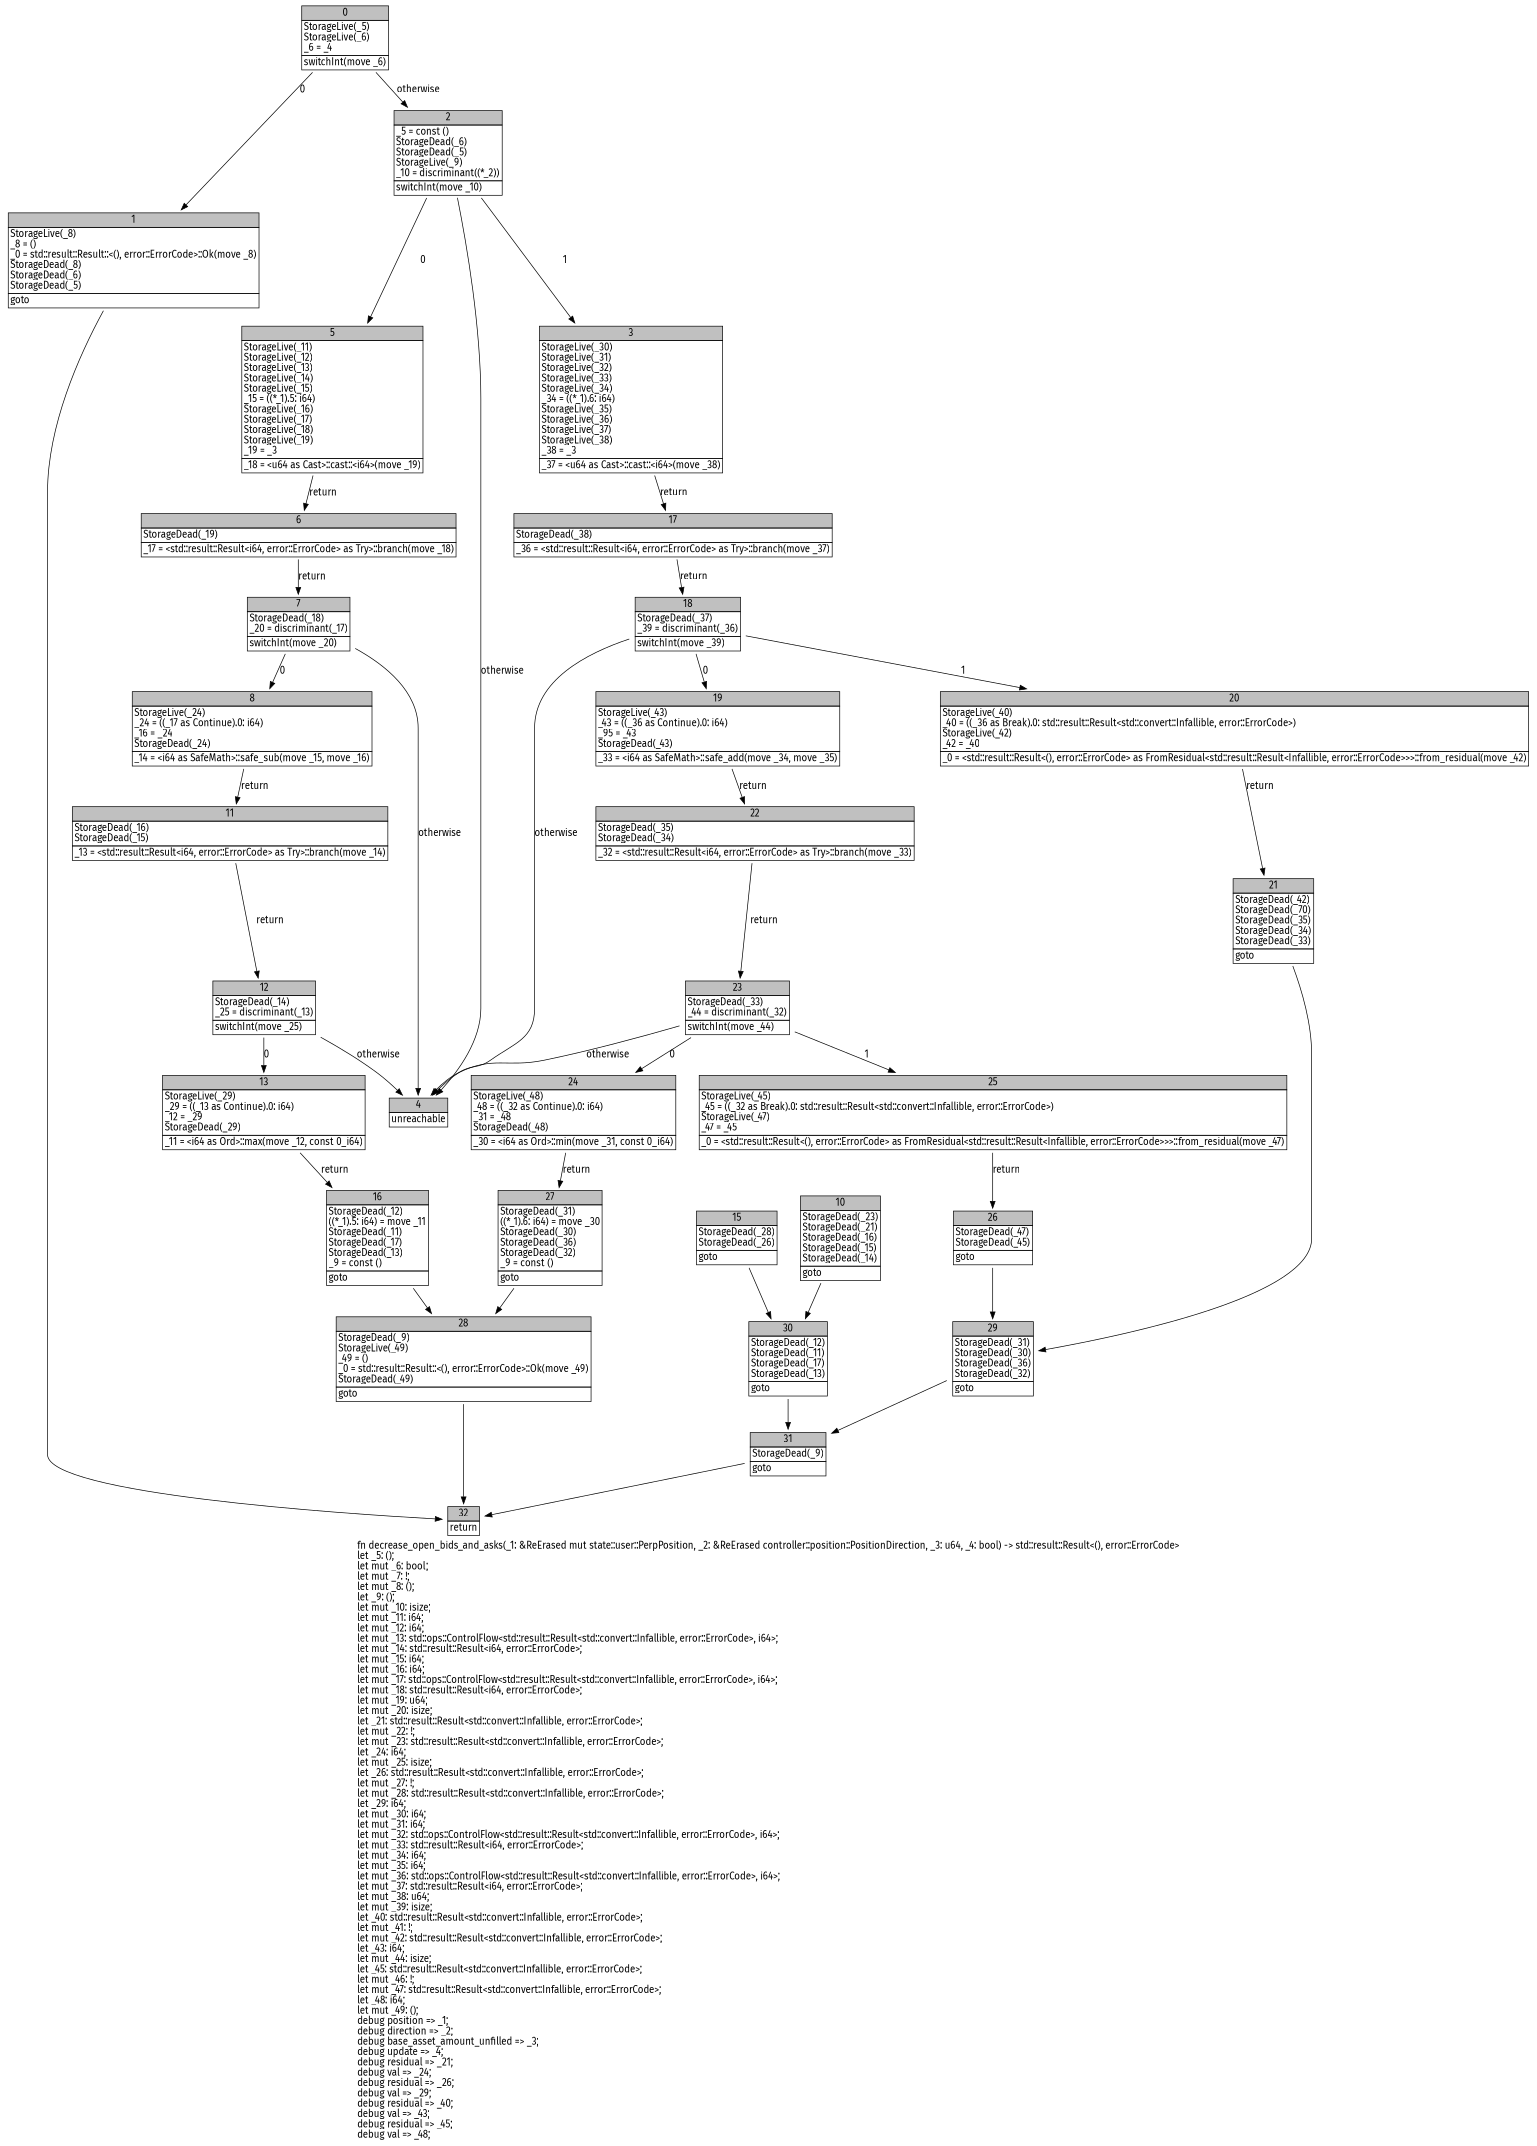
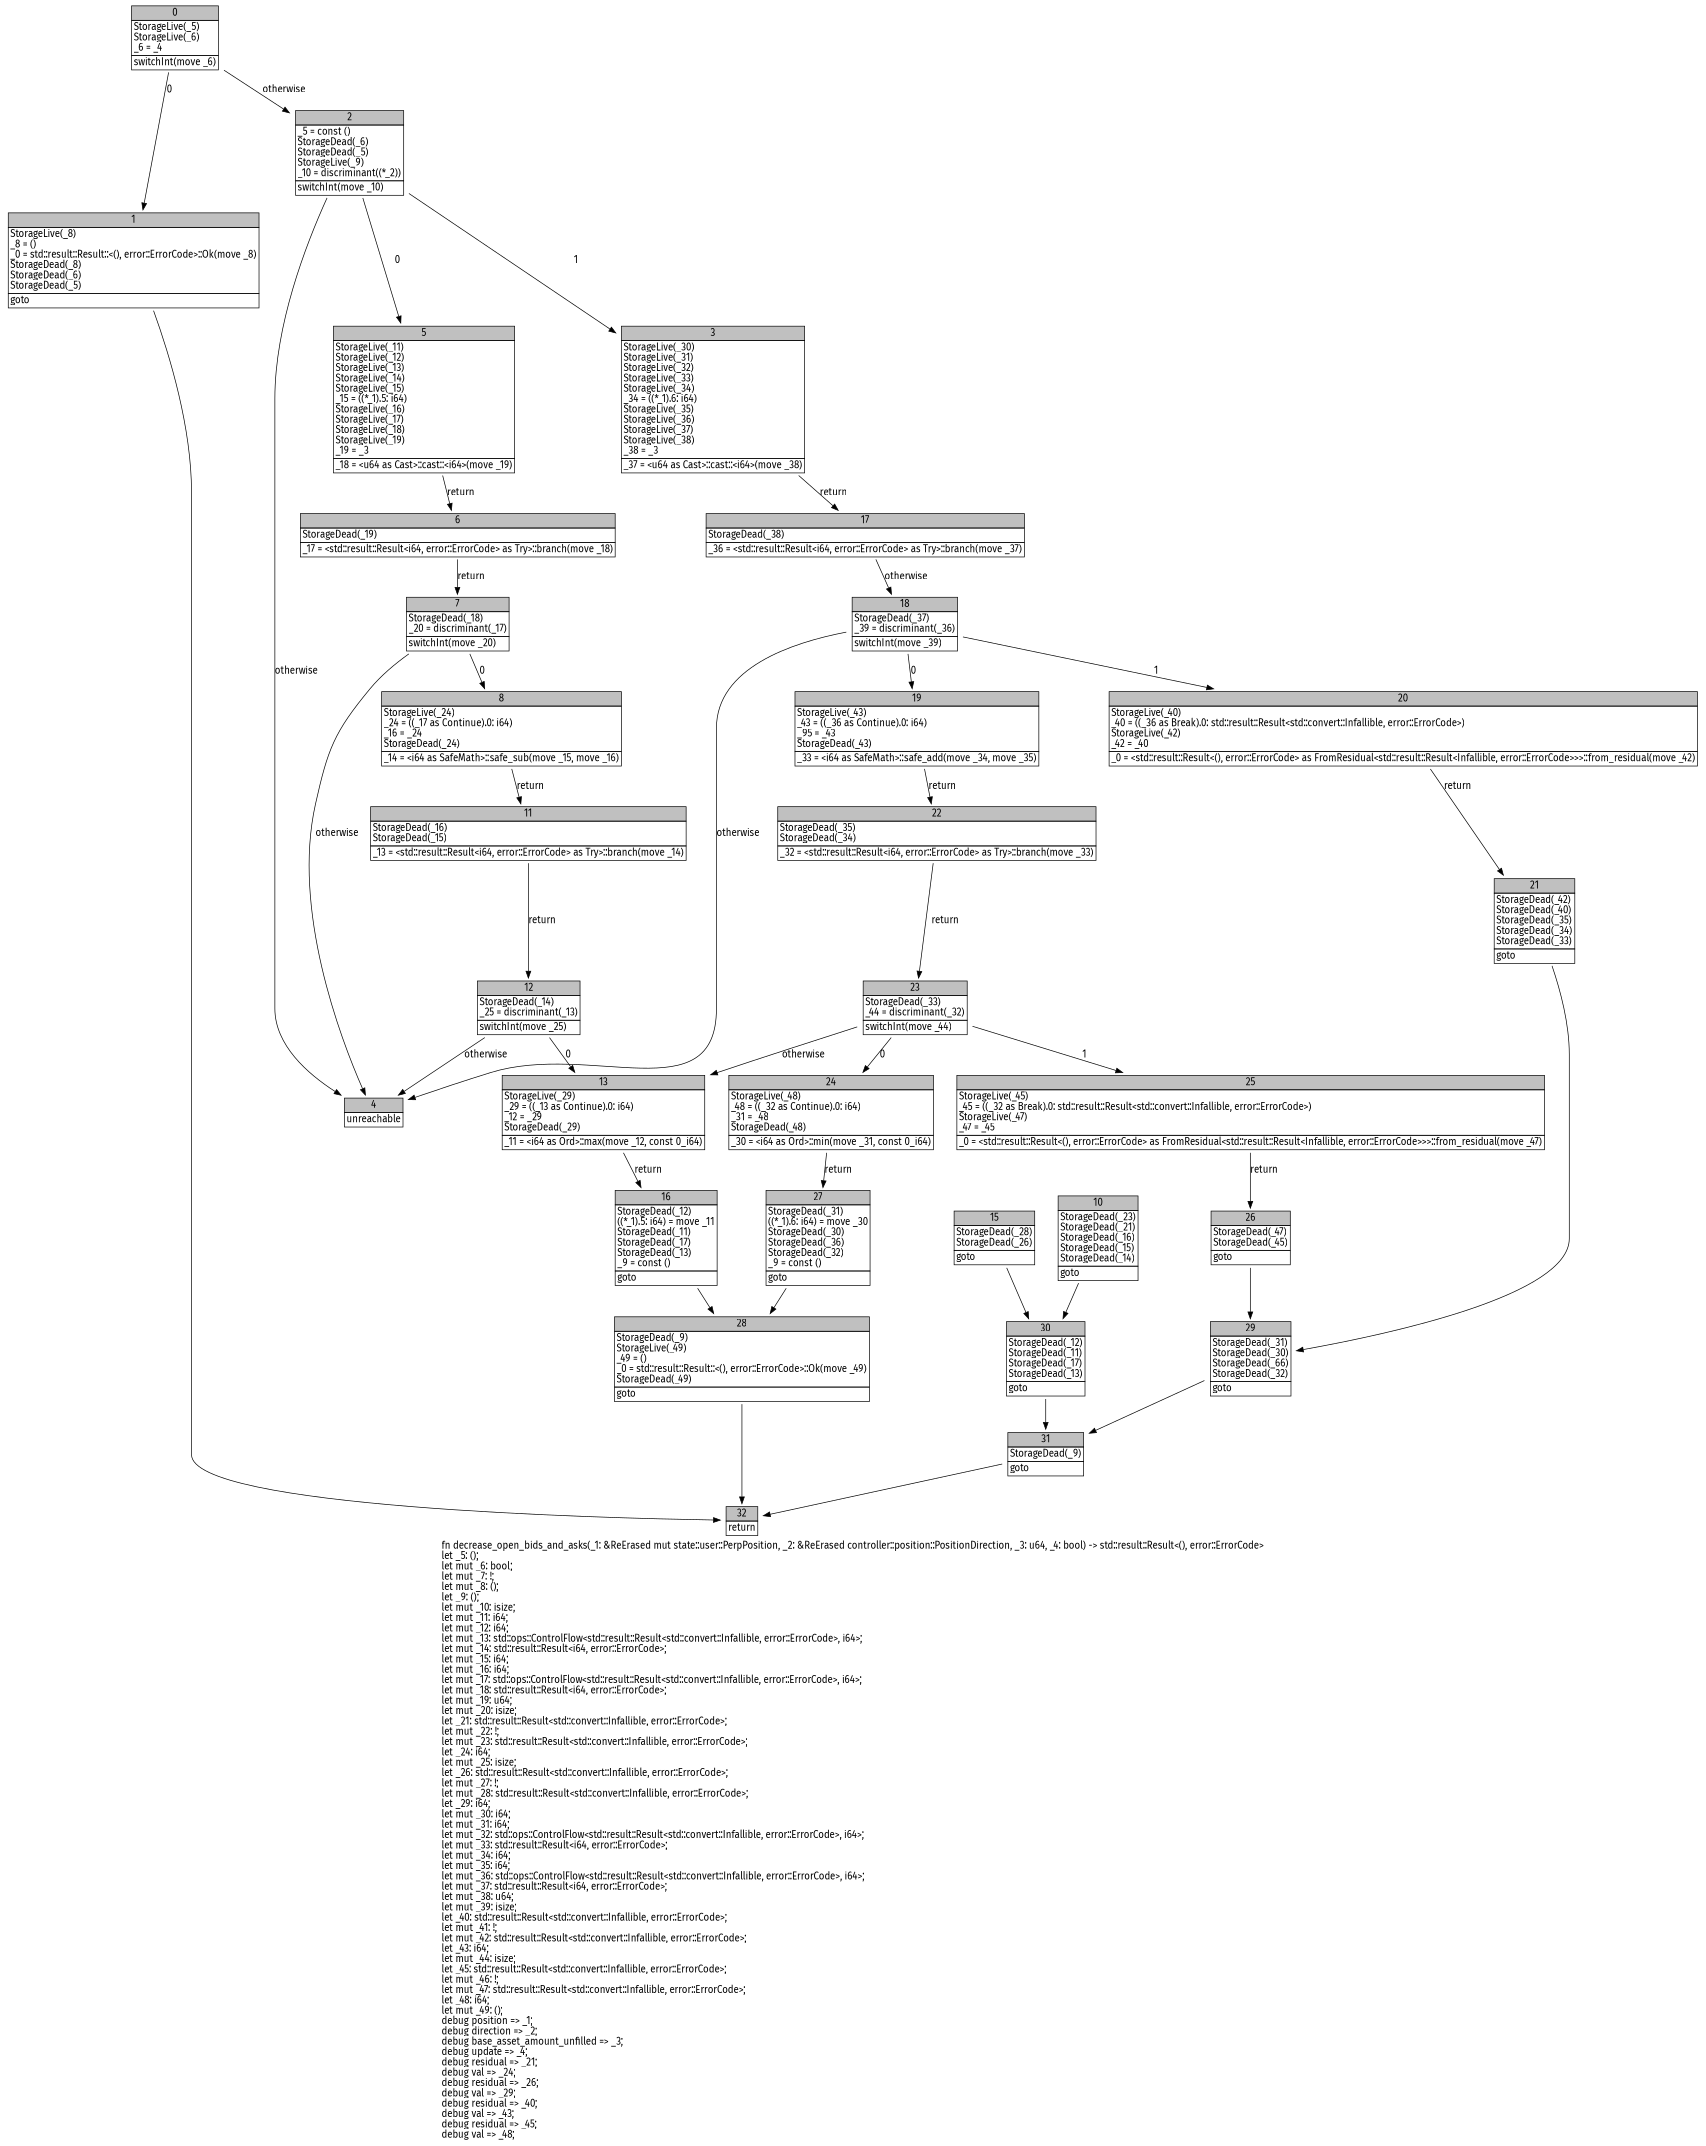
edge "17" -> "18": label "return" -> "otherwise"
node "21": text "StorageDead(_70)" -> "StorageDead(_40)"
edge "23" -> "4": now "23" -> "13"
node "29": text "StorageDead(_36)" -> "StorageDead(_66)"
